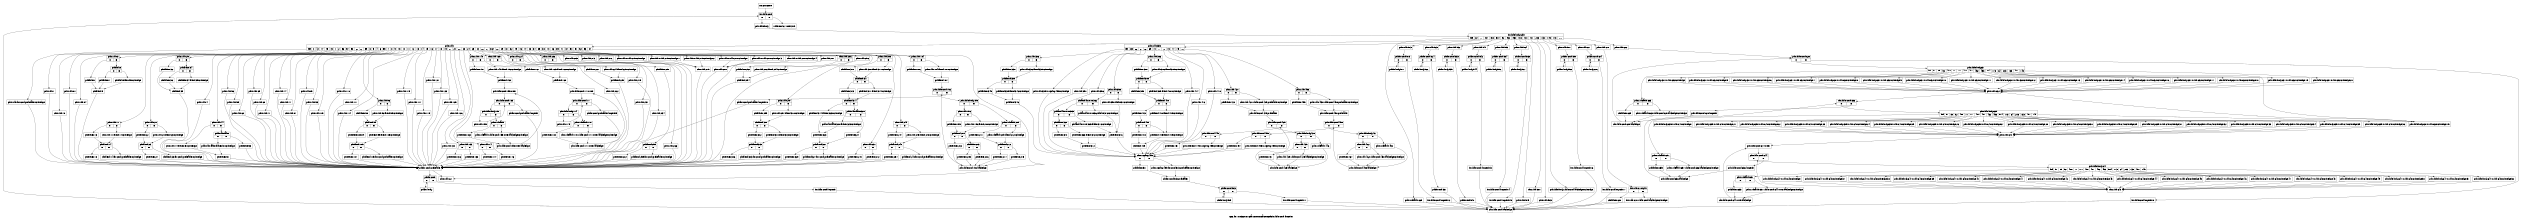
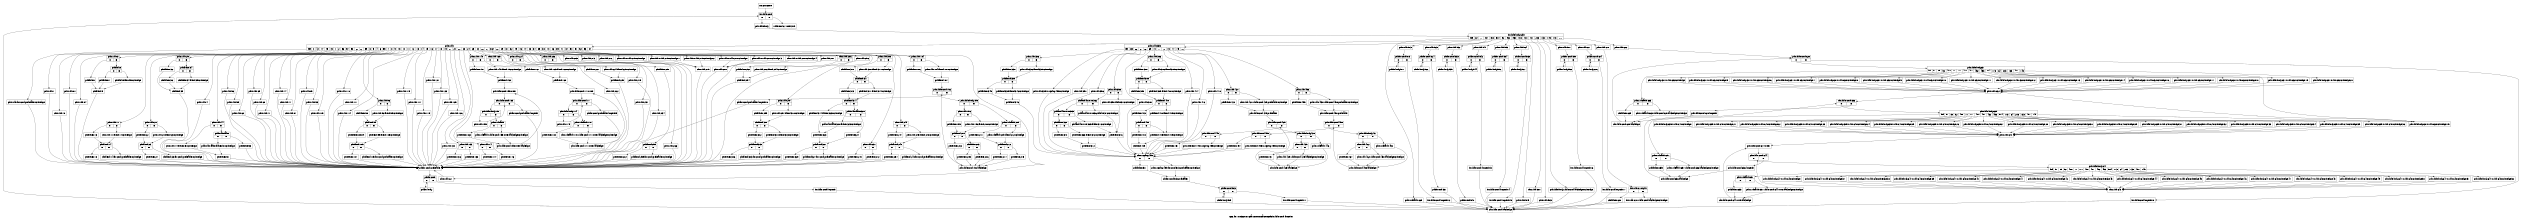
node "pd_sw.bb.380": added
edge "pd_for.cond.preheader" -> "pd_sw.bb.221": reversed
